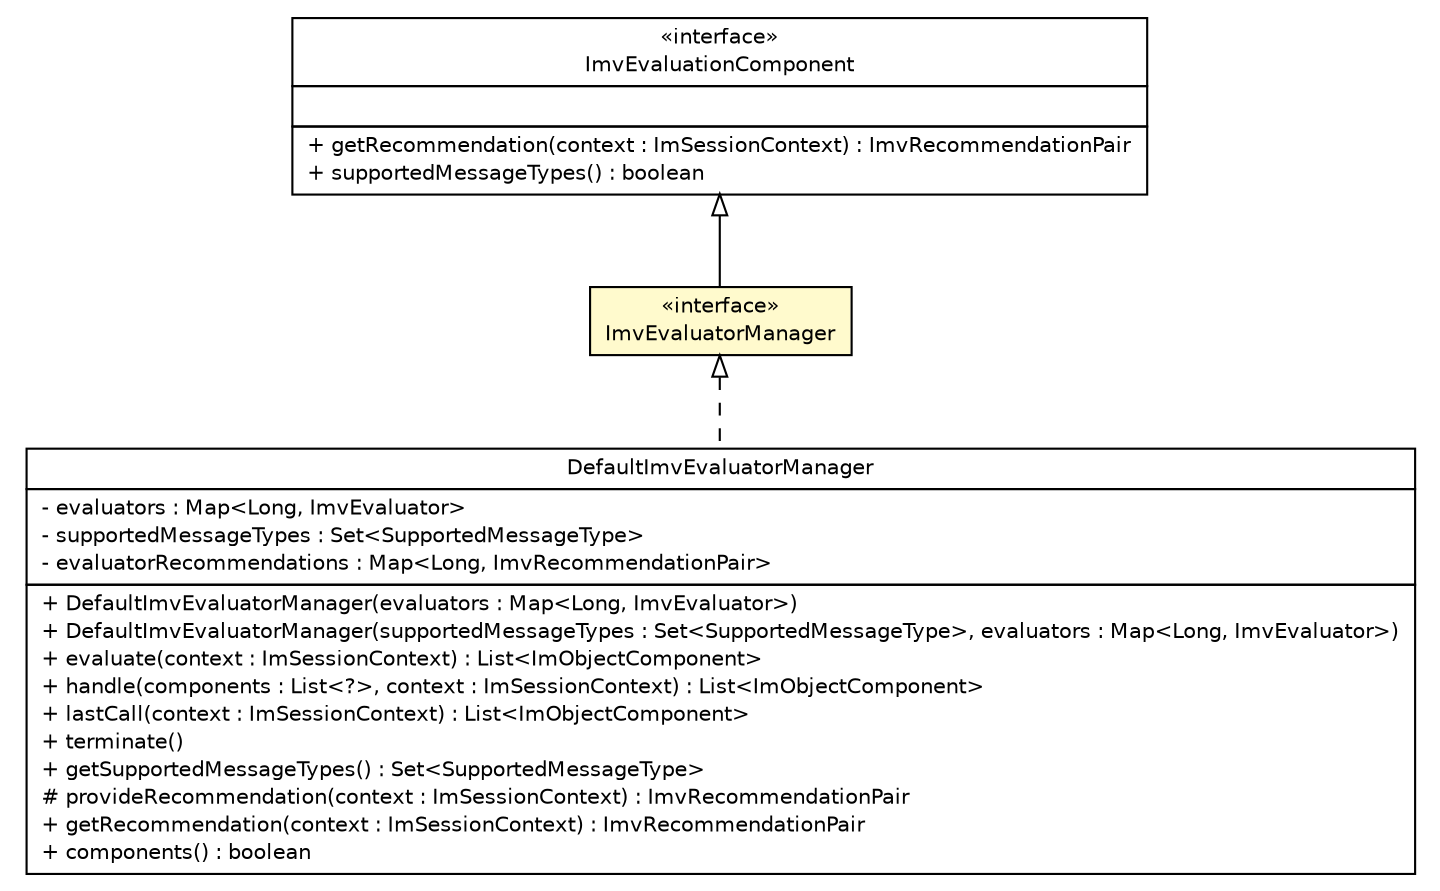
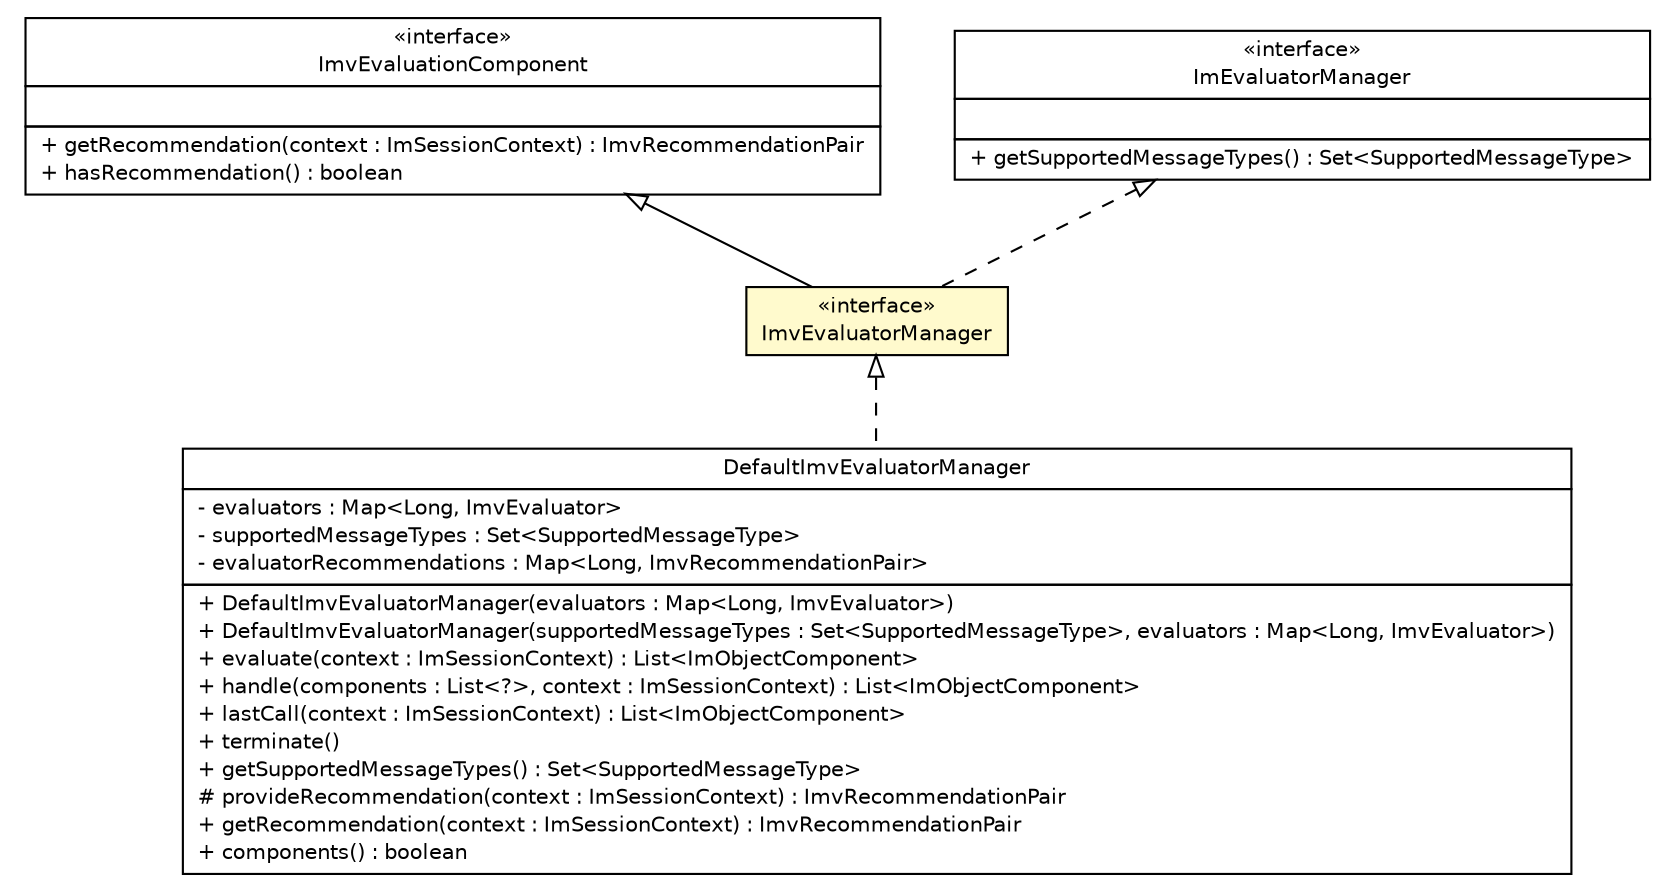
node "ImEvaluatorManager": added
node "ImvEvaluationComponent": text "+ supportedMessageTypes() : boolean" -> "+ hasRecommendation() : boolean"
